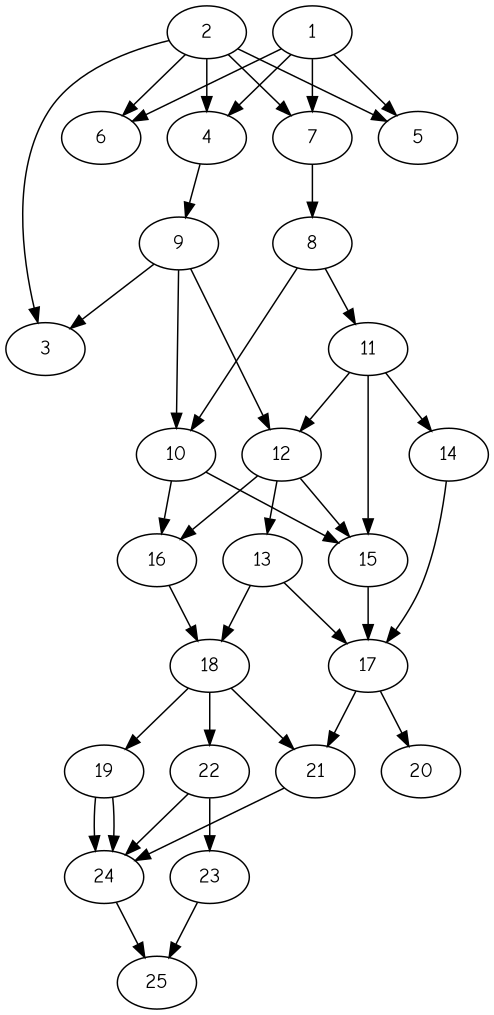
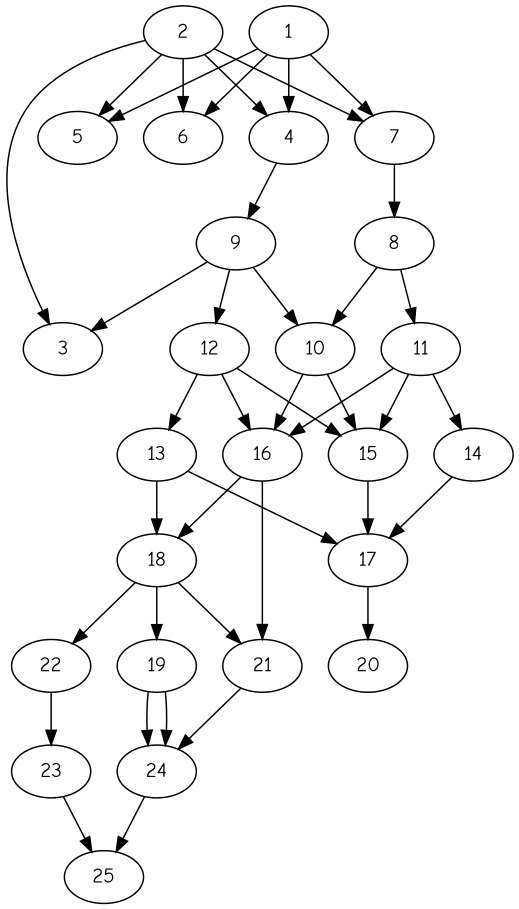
edge "11" -> "12": now "11" -> "16"
edge "17" -> "21": now "16" -> "21"
edge "22" -> "24": removed
